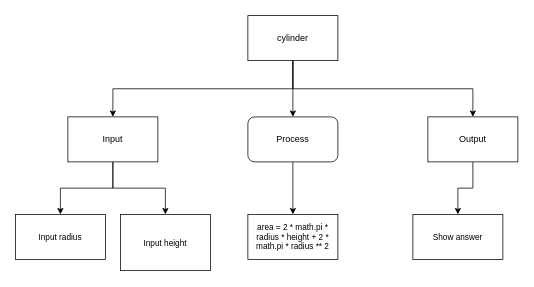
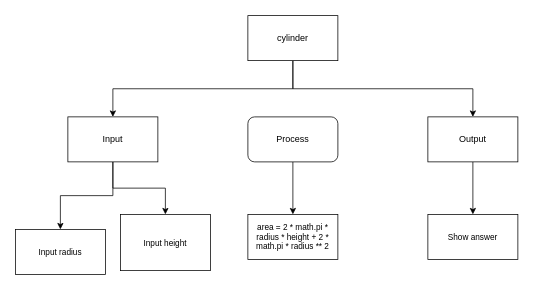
edge "cylinder" -> "Process": removed
node "Input radius": moved (60, 237) -> (60, 252)
node "Show answer": moved (458, 237) -> (473, 237)
